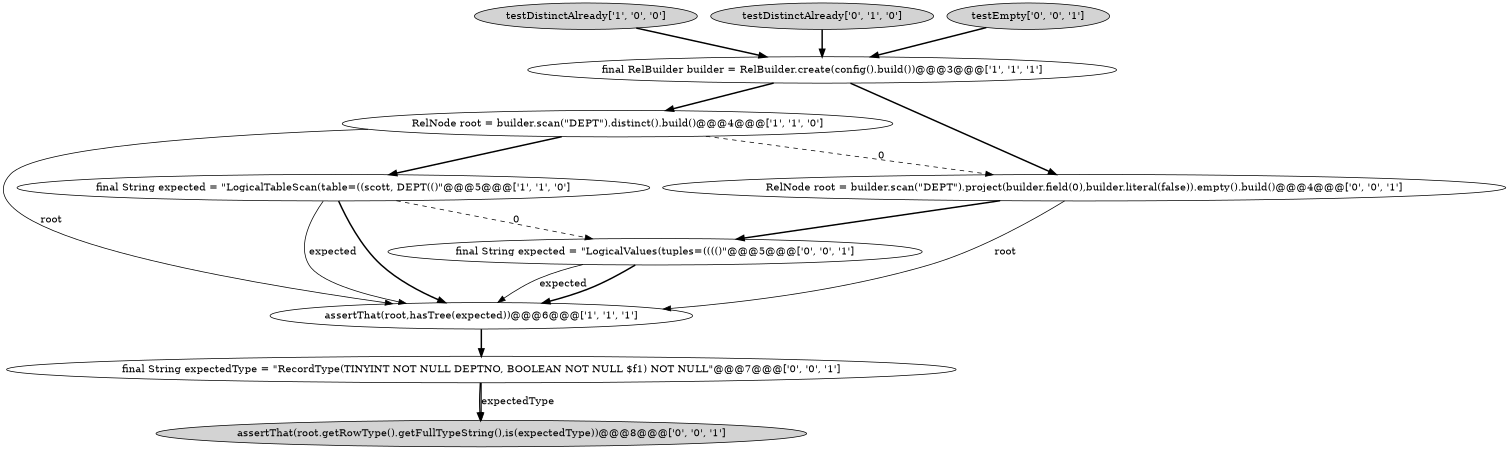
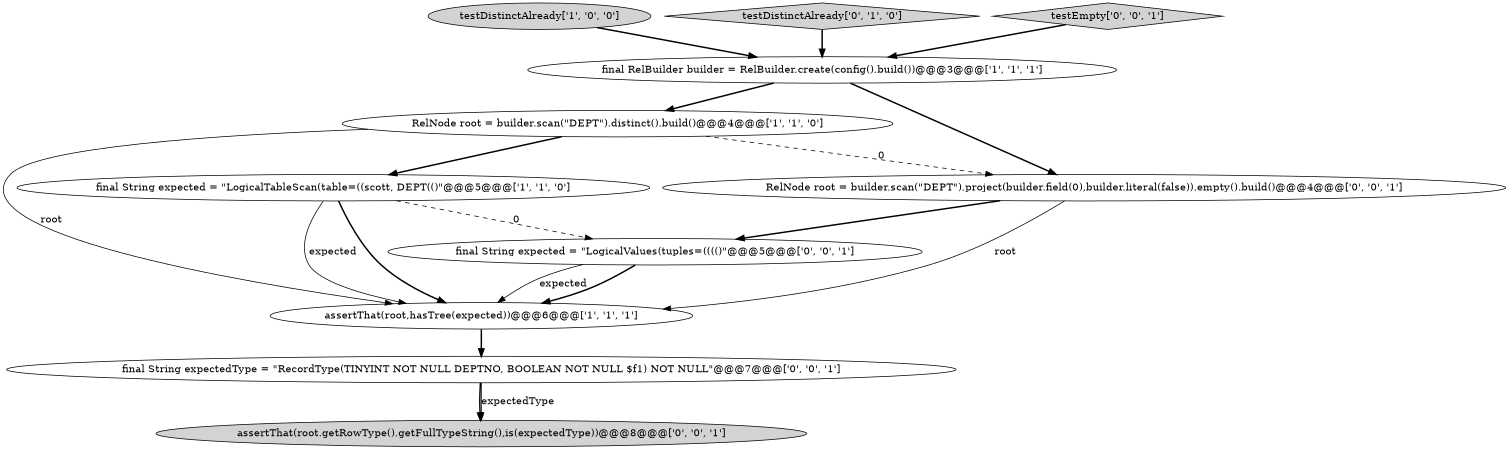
node "testDistinctAlready['0', '1', '0']": shape ellipse -> diamond
node "testEmpty['0', '0', '1']": shape ellipse -> diamond
